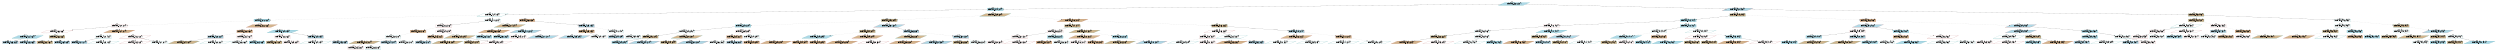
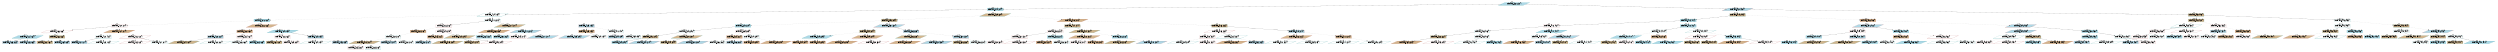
node "Node{data=[2580, 2580]}": removed
node "Node{data=[9169, 9169]}": fillcolor tan -> white
